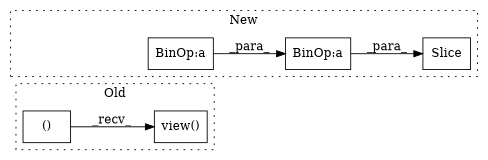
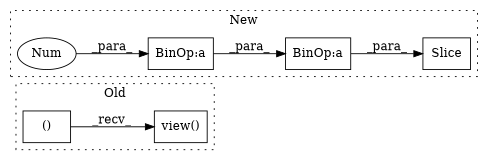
node "Num": added
